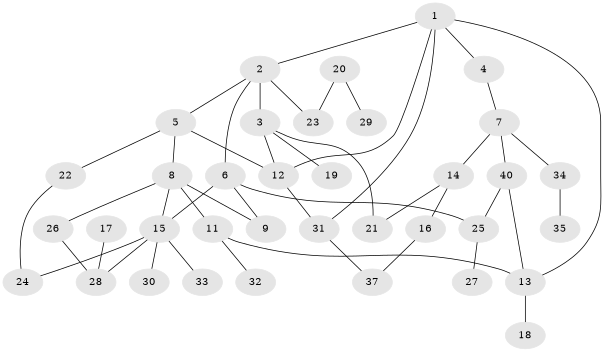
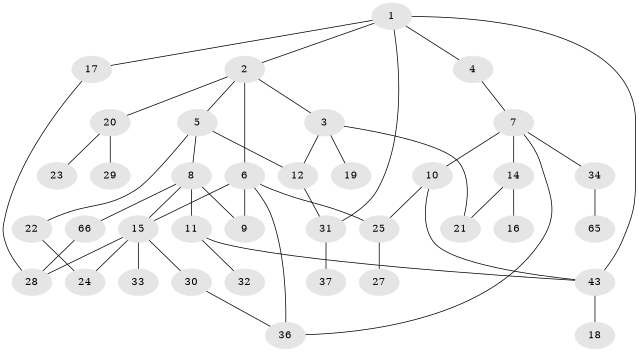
edge "2" -- "23": now "2" -- "20"
edge "1" -- "12": now "1" -- "17"
node "40": label "40" -> "10"
node "26": label "26" -> "66"
node "35": label "35" -> "65"
edge "16" -- "37": removed
node "13": label "13" -> "43"
node "36": added
